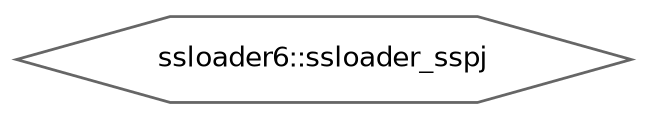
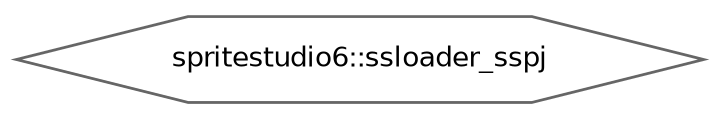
node "ssloader6::ssloader_sspj": label "ssloader6::ssloader_sspj" -> "spritestudio6::ssloader_sspj"
